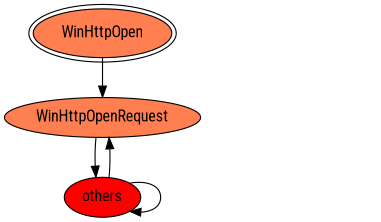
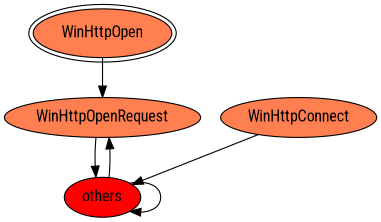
node "WinHttpConnect": added
